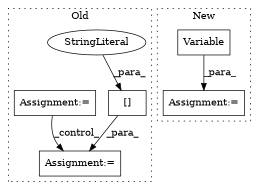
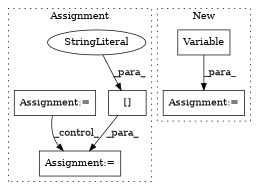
cluster "Old": label "Old" -> "Assignment"
